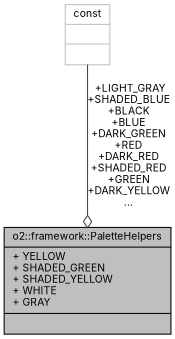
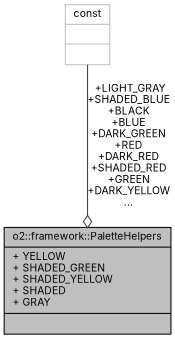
node "o2::framework::PaletteHelpers": text "+ WHITE" -> "+ SHADED"
